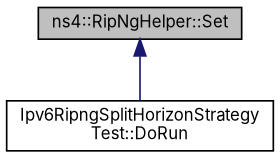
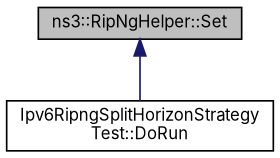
node "ns4::RipNgHelper::Set": label "ns4::RipNgHelper::Set" -> "ns3::RipNgHelper::Set"
